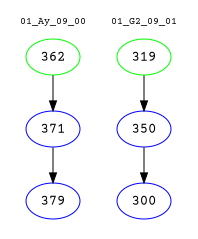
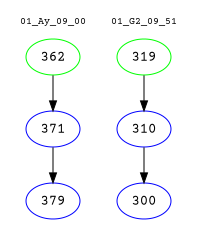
cluster "01_G2_09_01": label "01_G2_09_01" -> "01_G2_09_51"
node "350": label "350" -> "310"
